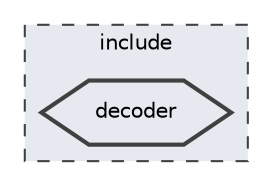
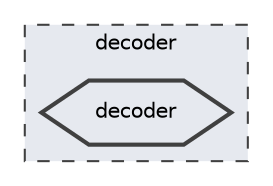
cluster "include": label "include" -> "decoder"
